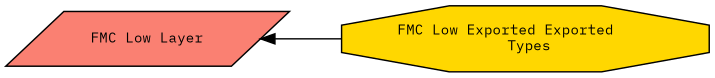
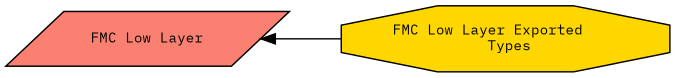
node "FMC Low Exported Exported Types": label "FMC Low Exported Exported Types" -> "FMC Low Layer Exported Types"
